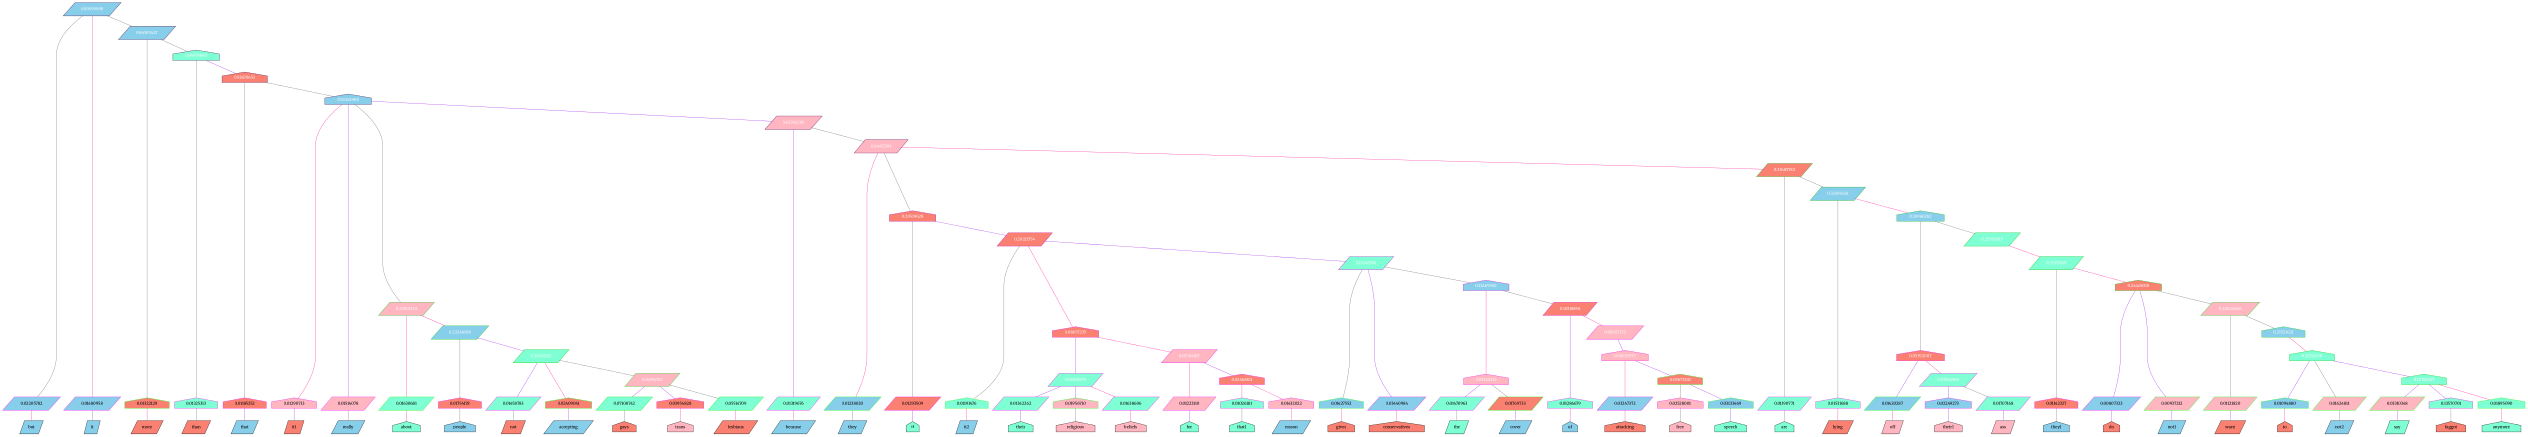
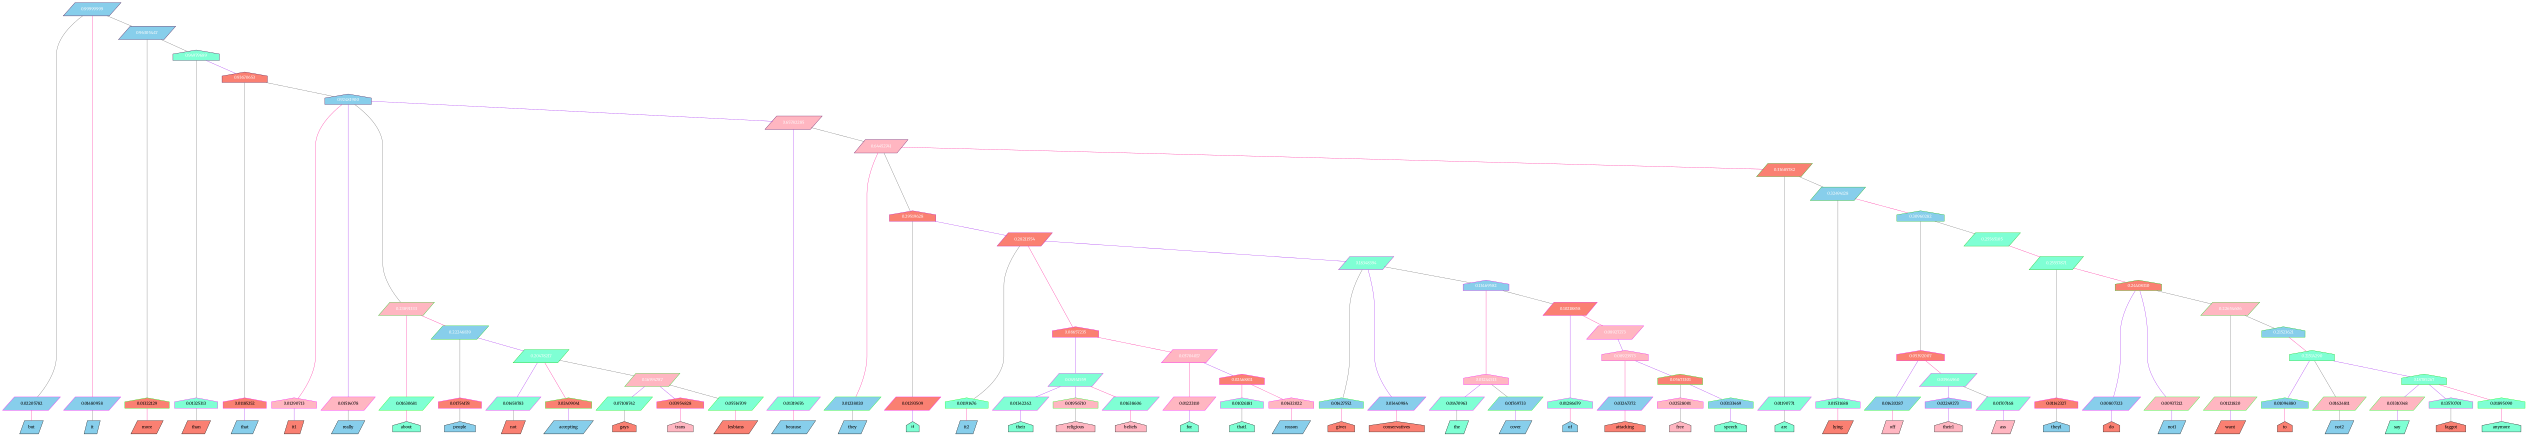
node "0.01769733": fillcolor salmon -> skyblue
